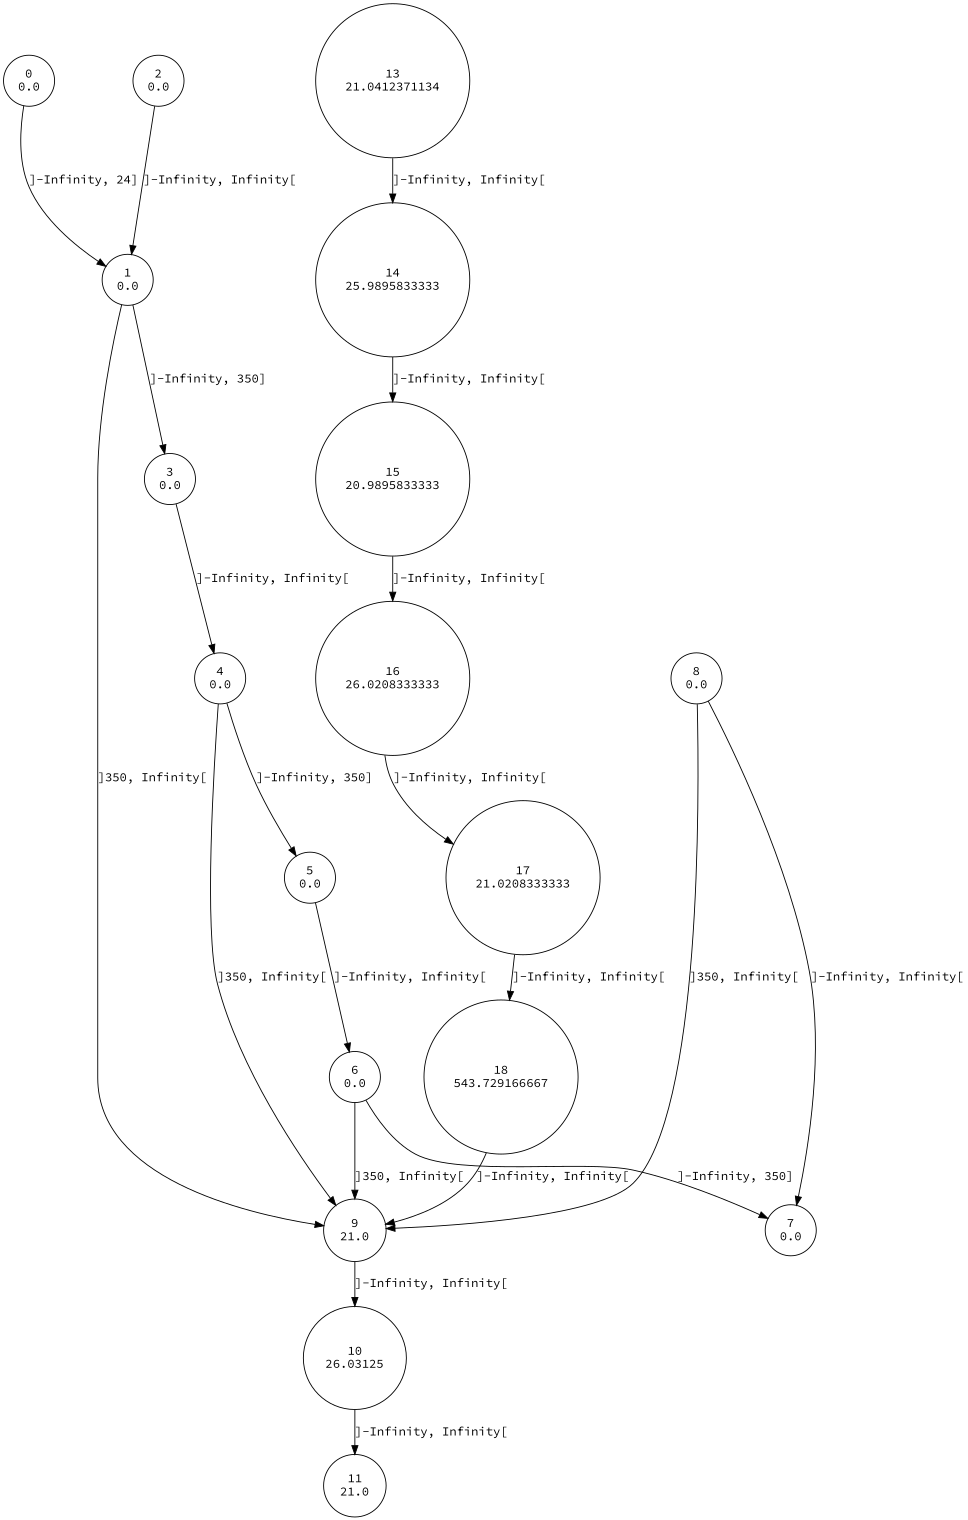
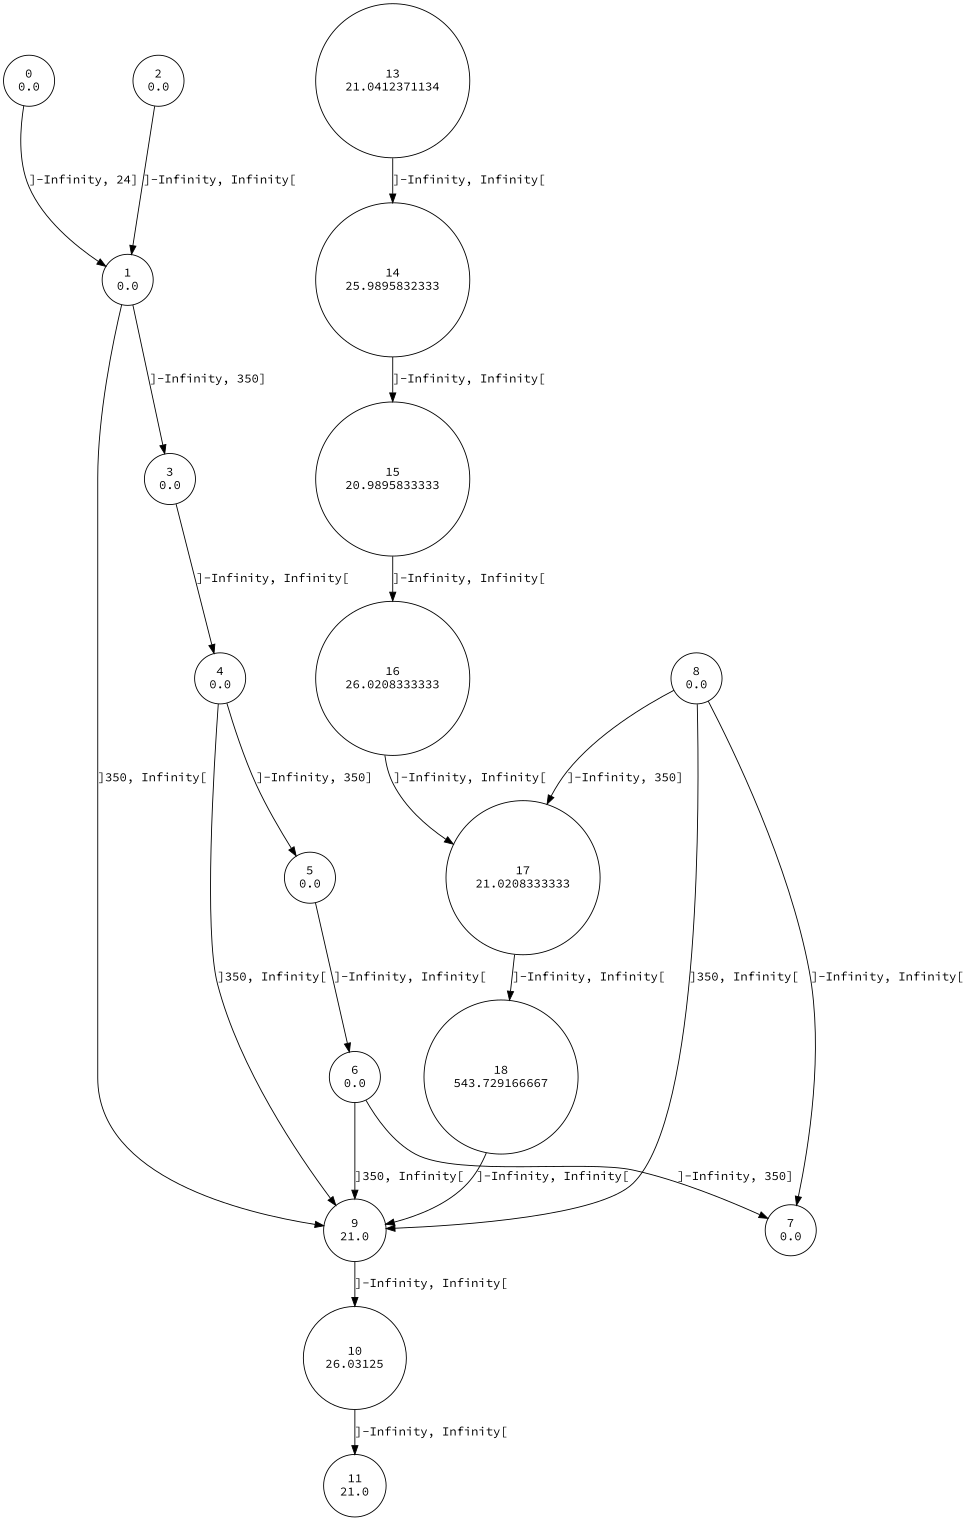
node "14 25.9895833333": label "14 25.9895833333" -> "14 25.9895832333"
edge "8 0.0" -> "17 21.0208333333": added, label "]-Infinity, 350]"
